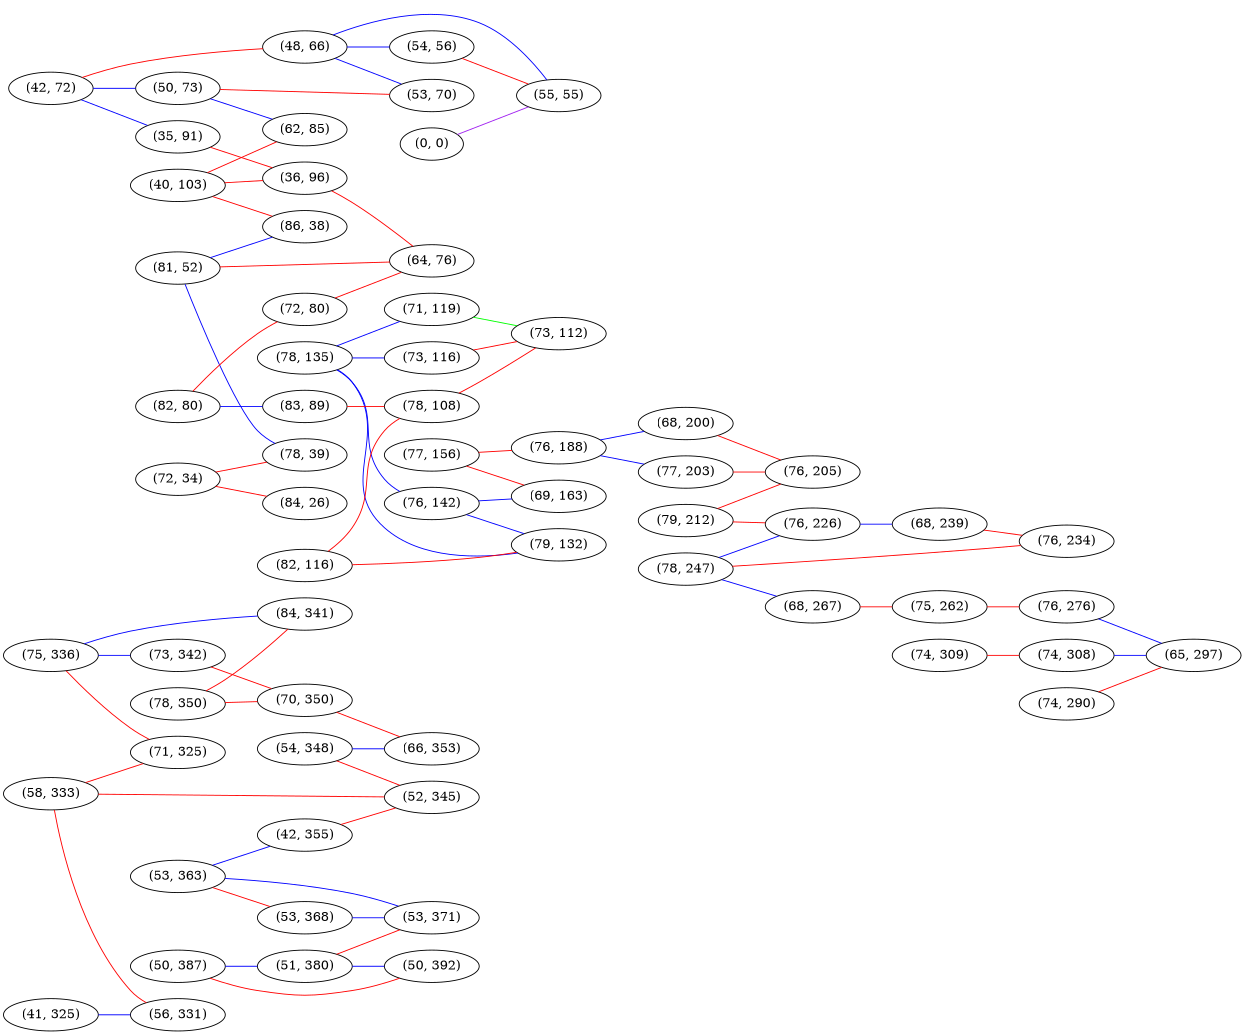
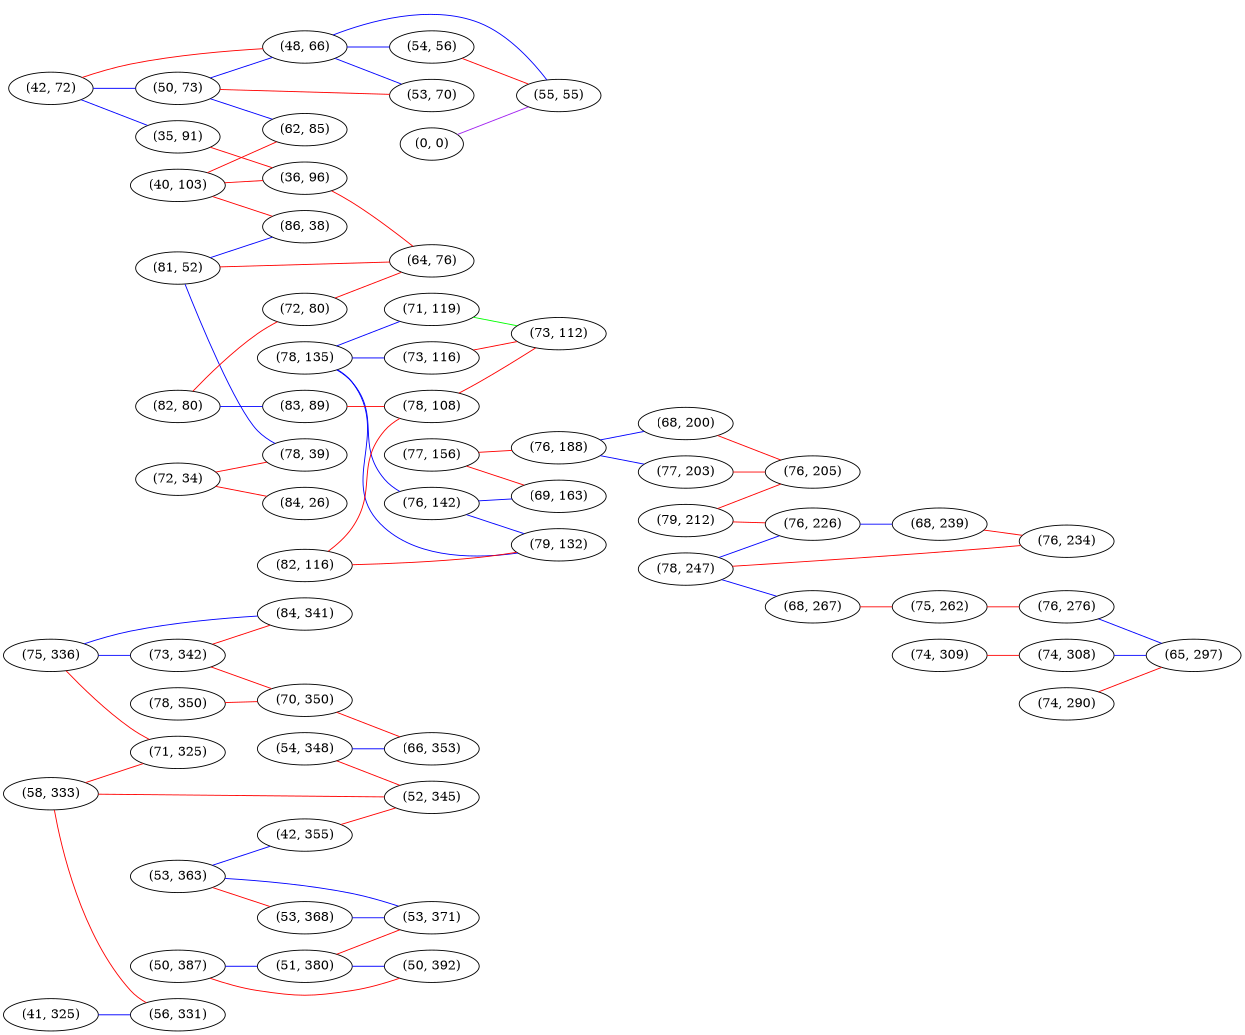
edge "(48, 66)" -- "(50, 73)": added
edge "(84, 341)" -- "(78, 350)": now "(84, 341)" -- "(73, 342)"
